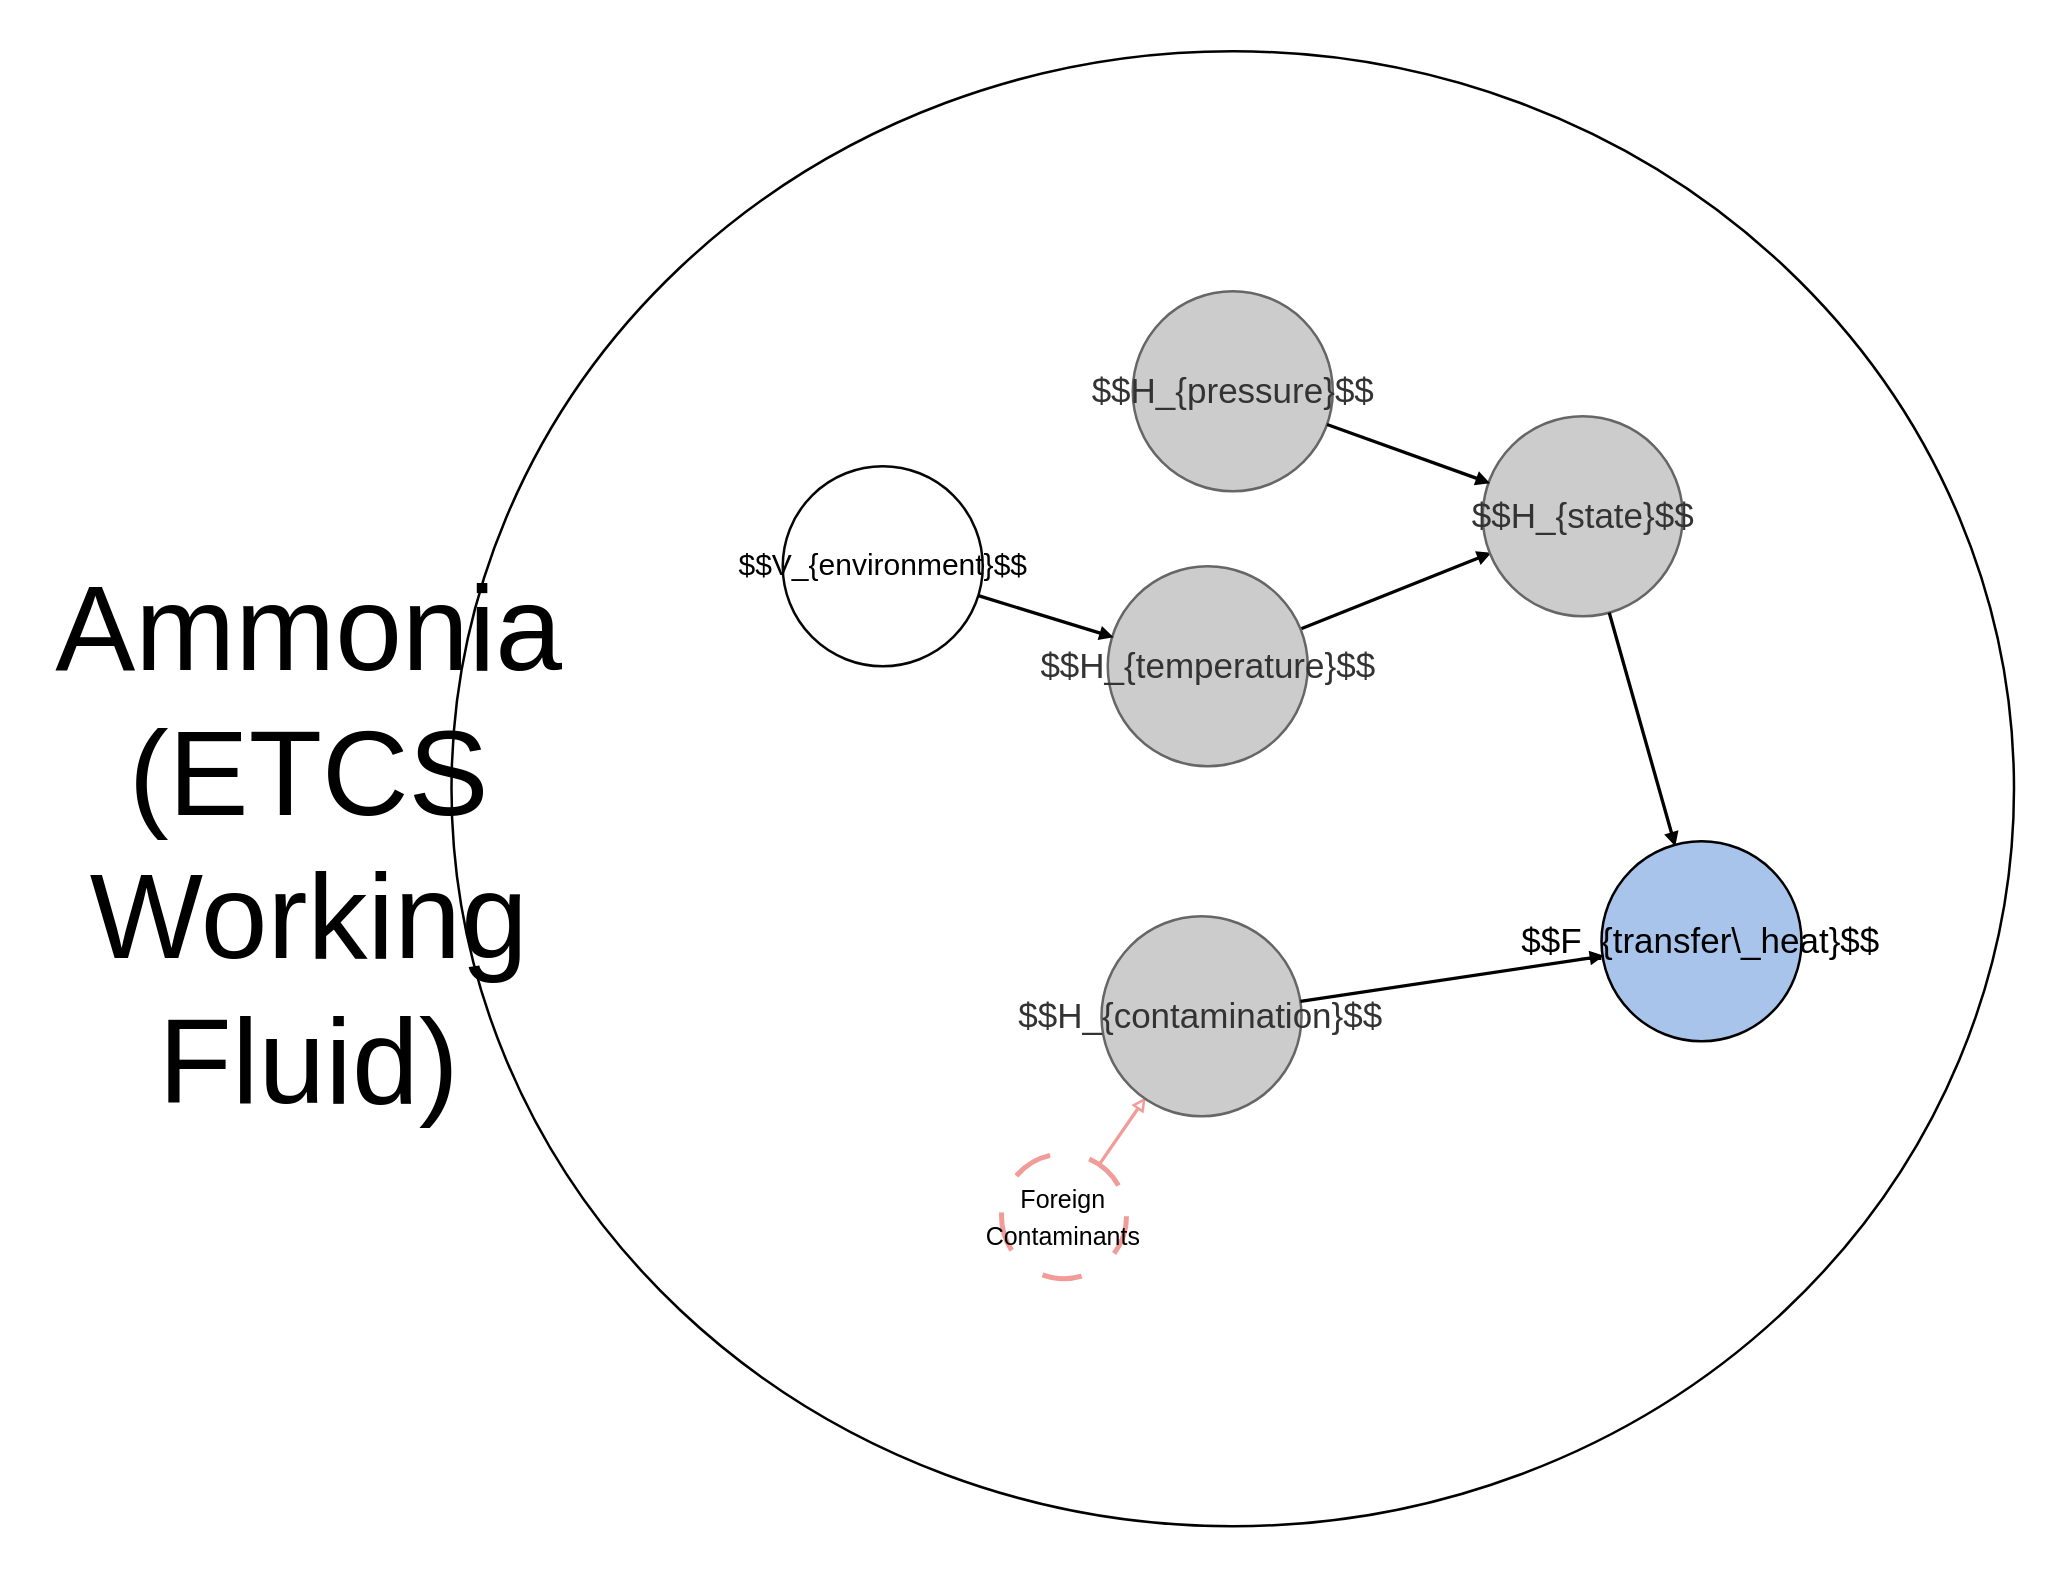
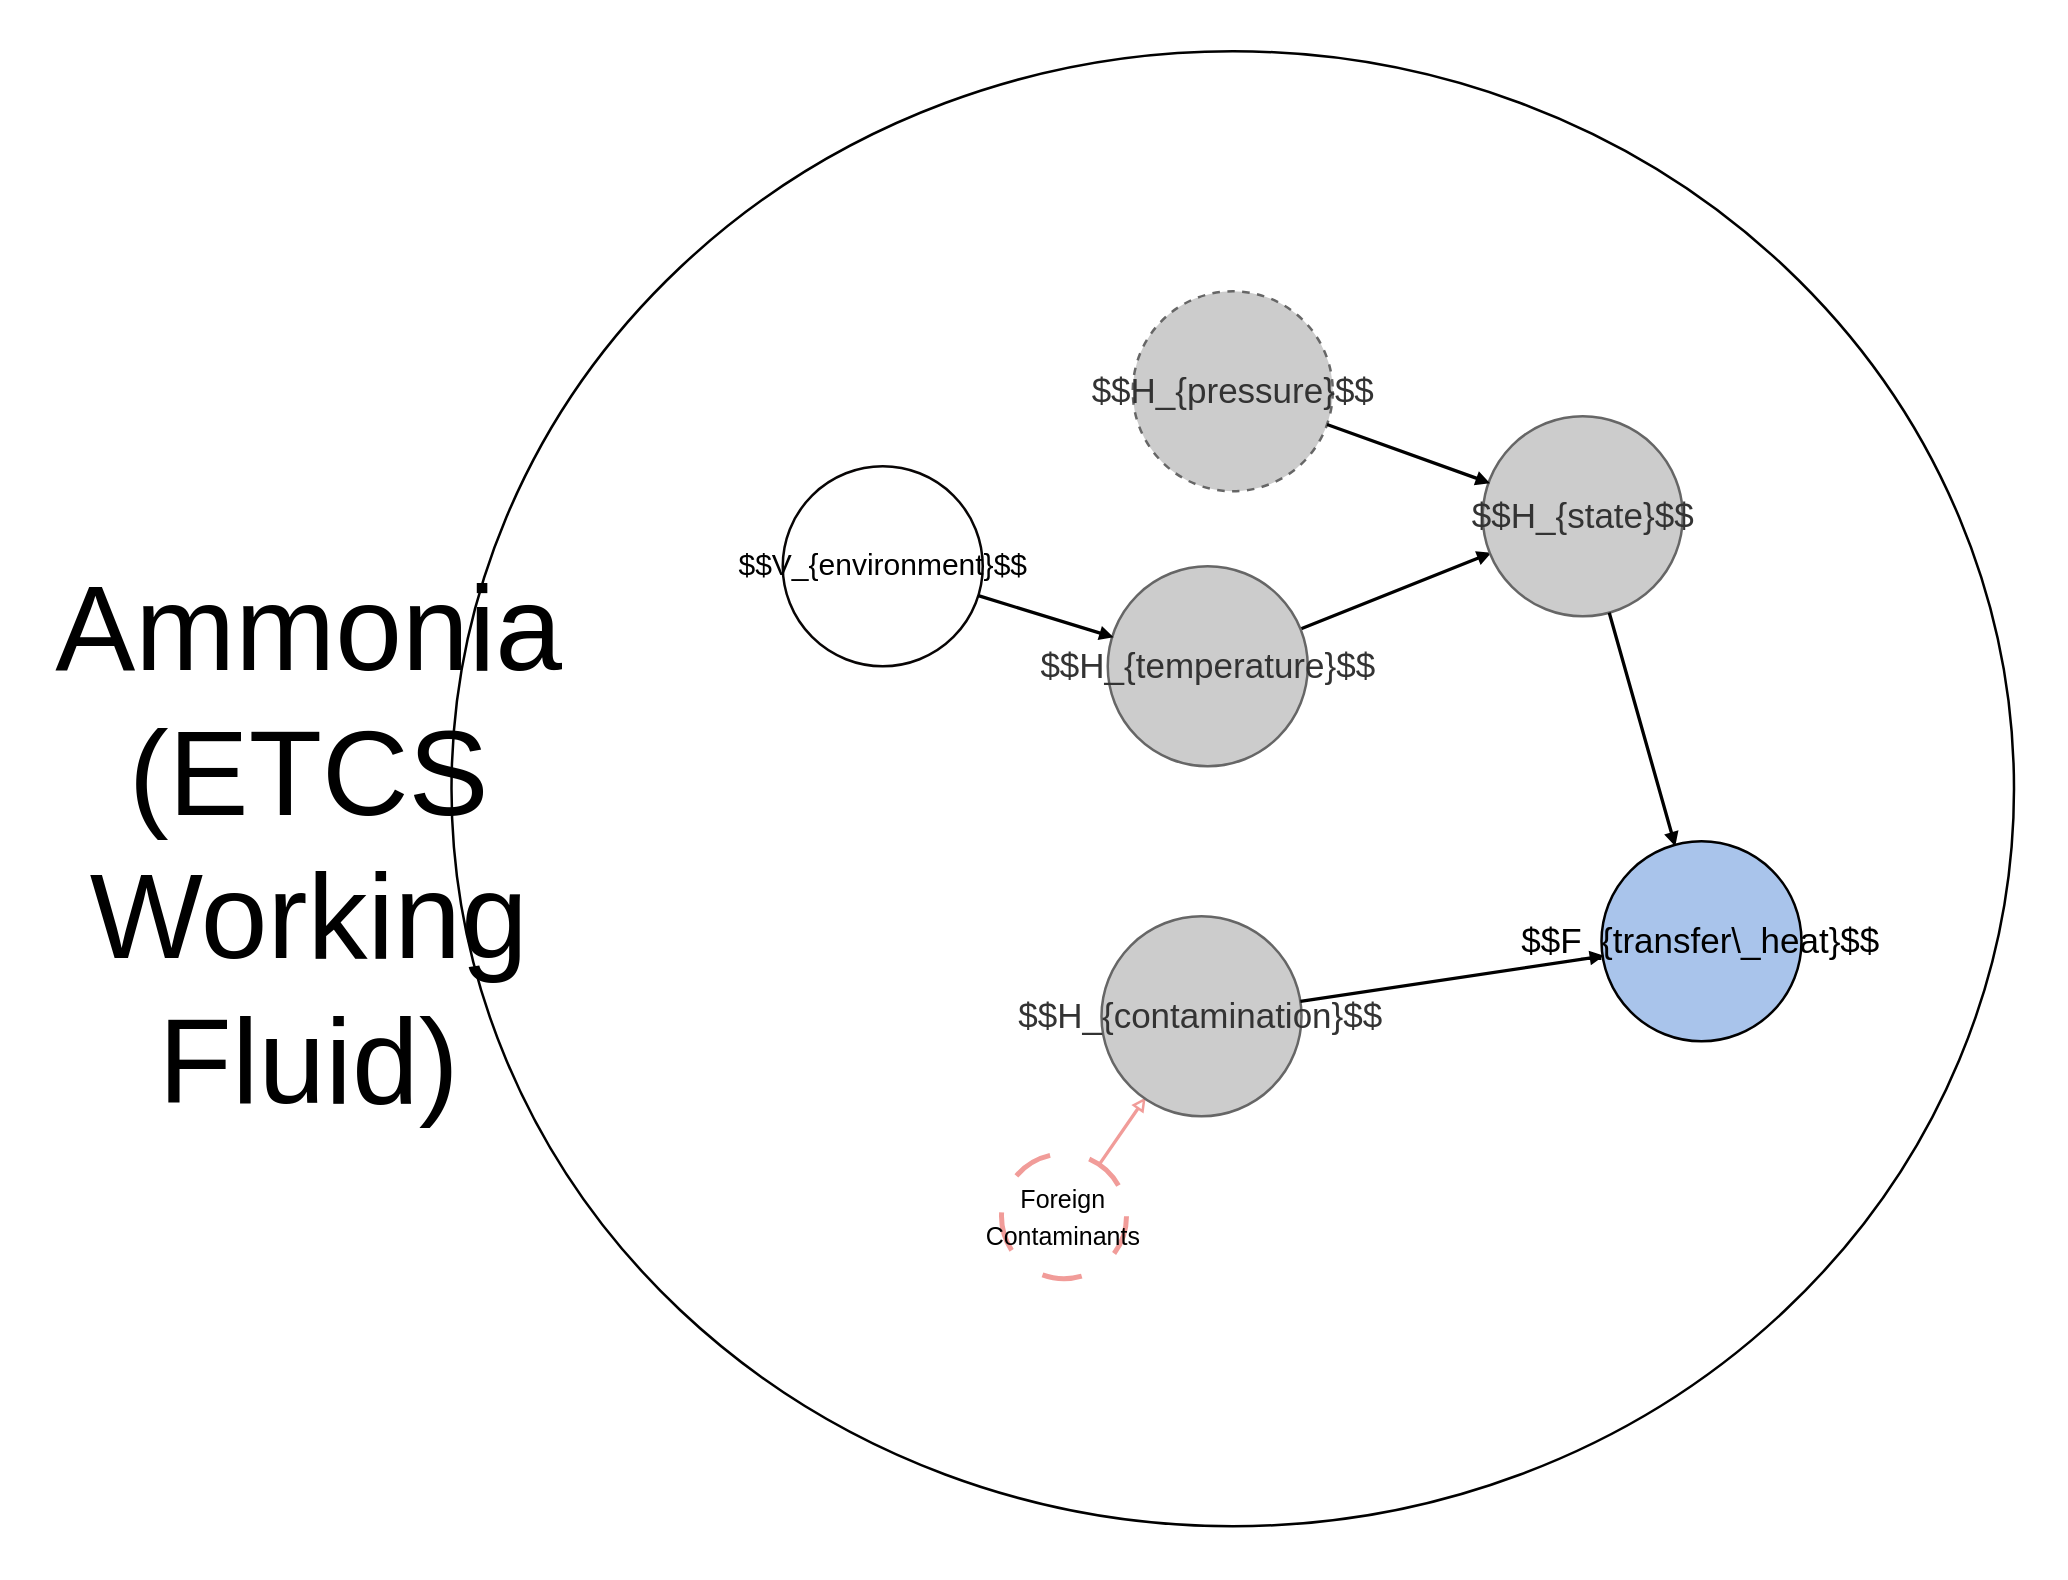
node "$$H_{pressure}$$": style solid -> dashed
